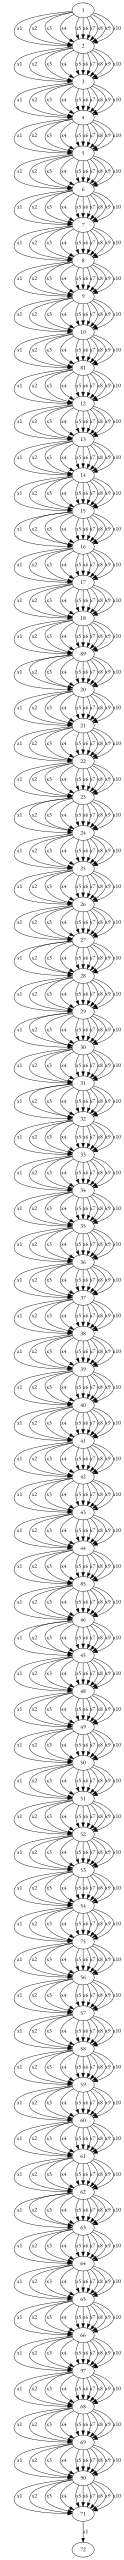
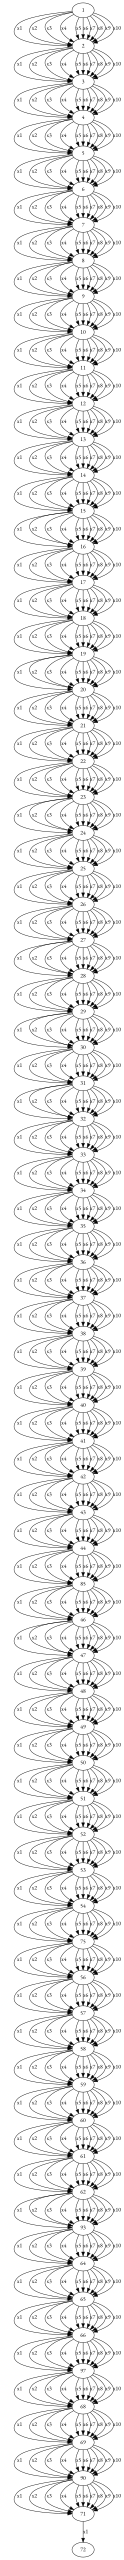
node "81": label "81" -> "11"
node "89": label "89" -> "19"
node "45": label "45" -> "47"
node "63": label "63" -> "93"
